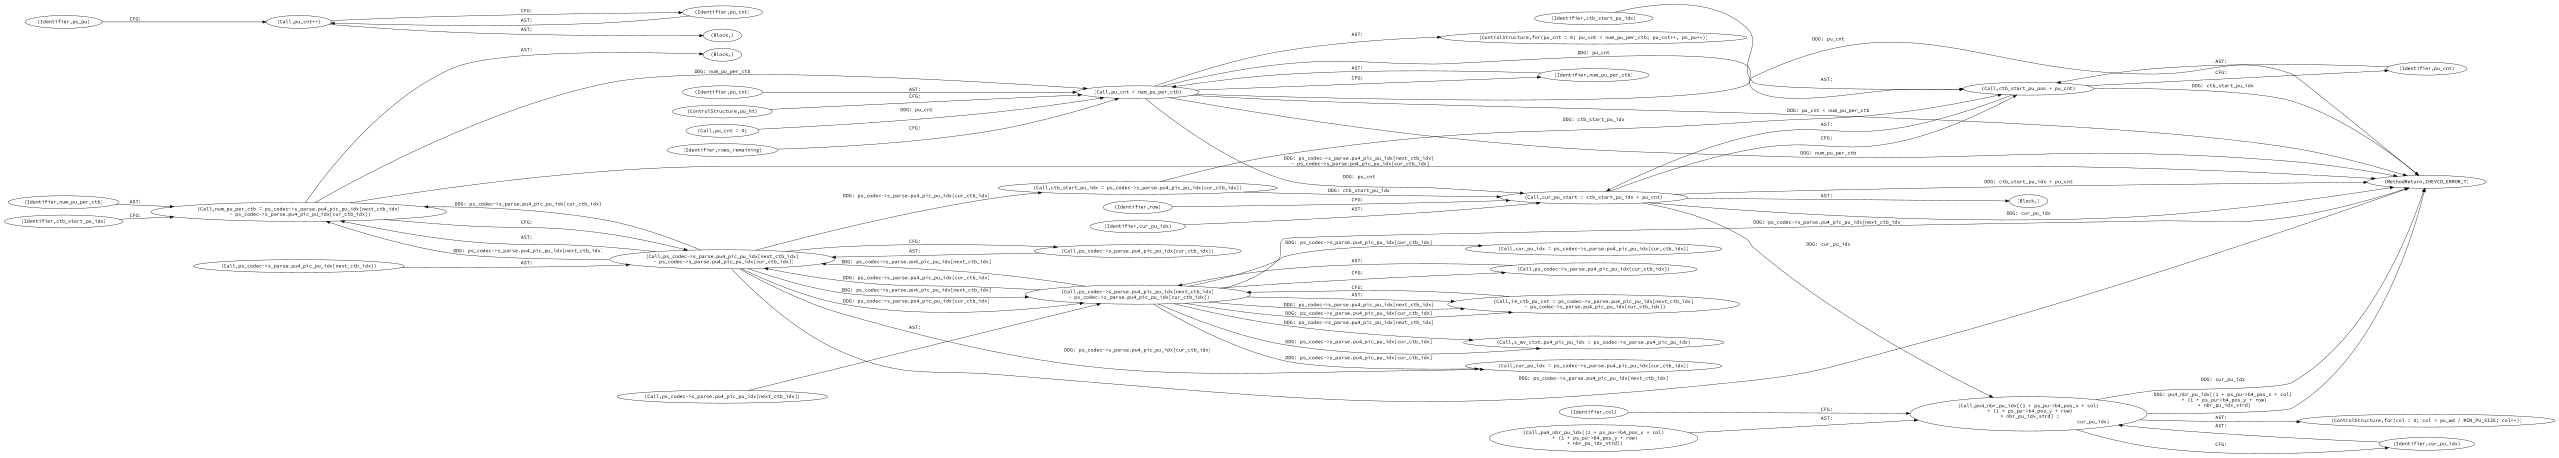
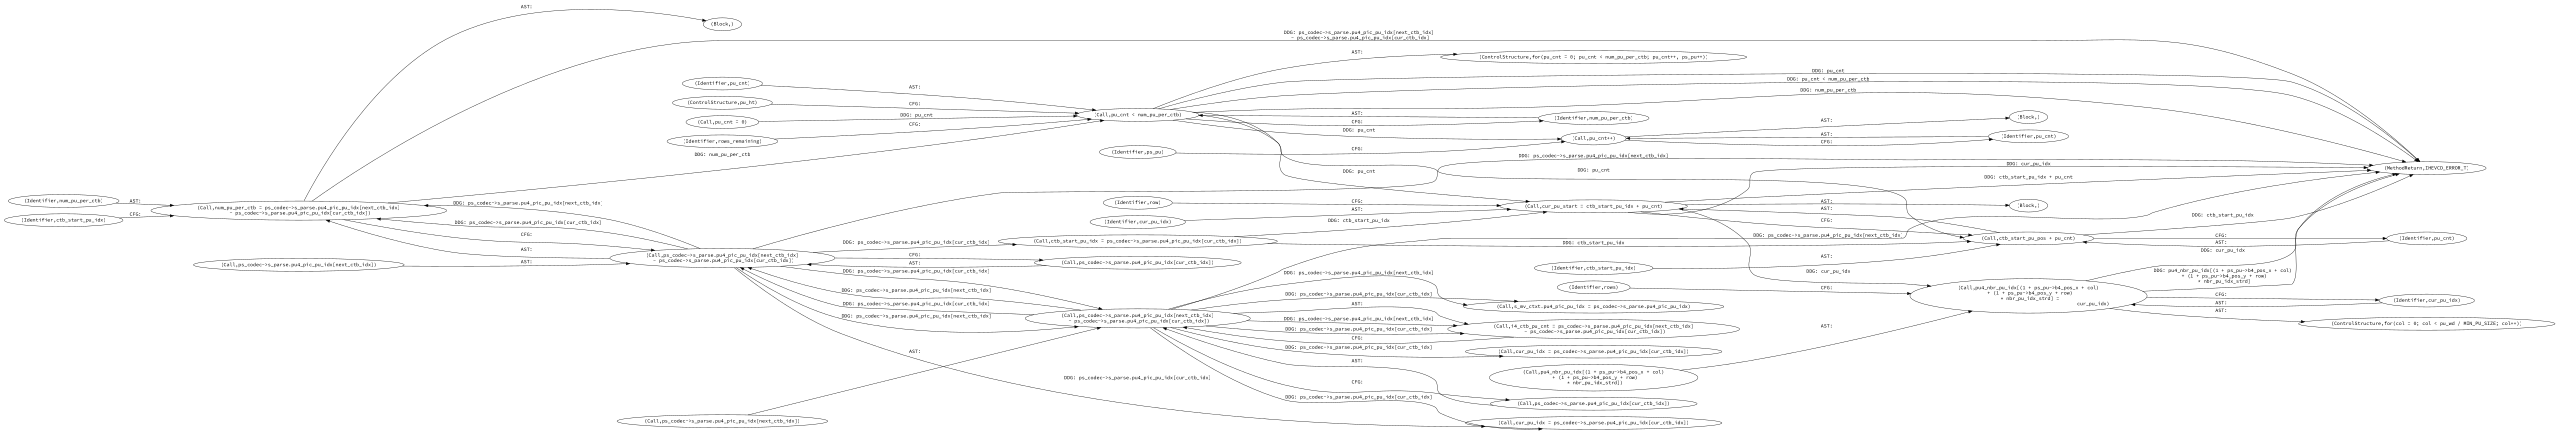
edge "(Call,pu_cnt < num_pu_per_ctb)" -> "(Call,pu_cnt++)": added, label "DDG: pu_cnt"
node "(Identifier,col)": label "(Identifier,col)" -> "(Identifier,rows)"
